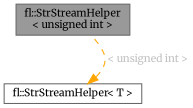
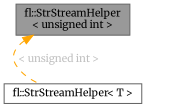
edge "fl::StrStreamHelper < unsigned int >" -> "fl::StrStreamHelper< T >": reversed
